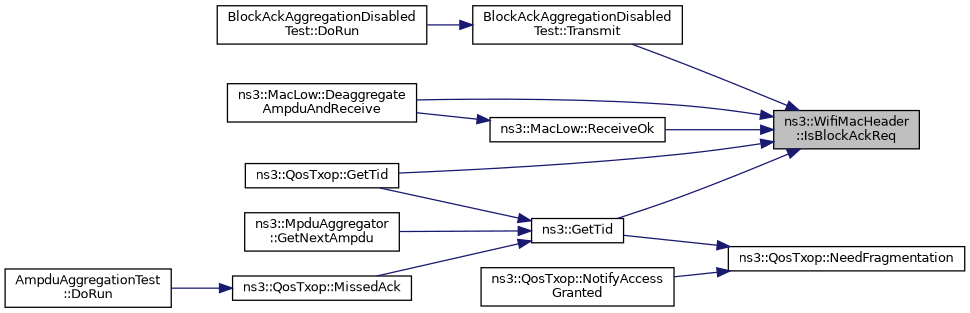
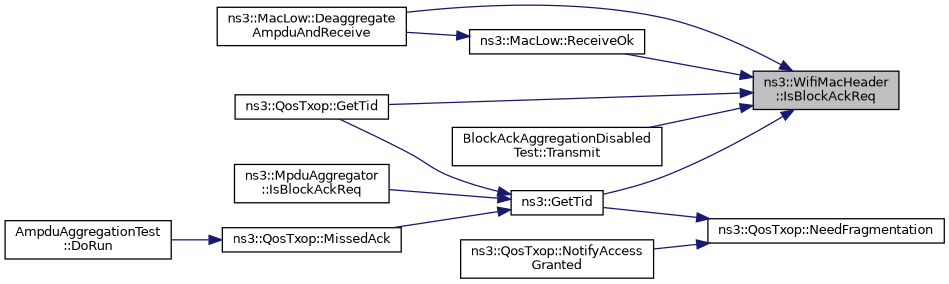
node "BlockAckAggregationDisabled Test::DoRun": removed
node "ns3::MpduAggregator ::GetNextAmpdu": label "ns3::MpduAggregator ::GetNextAmpdu" -> "ns3::MpduAggregator ::IsBlockAckReq"
